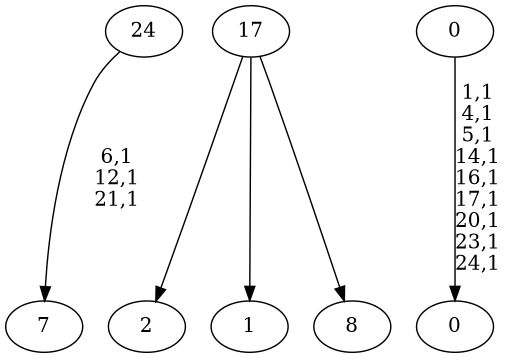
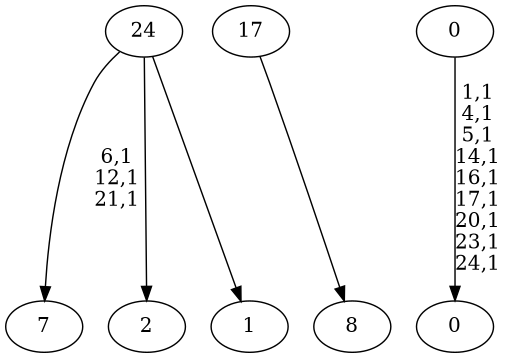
edge "17" -> "2": now "24" -> "2"
edge "17" -> "1": now "24" -> "1"
